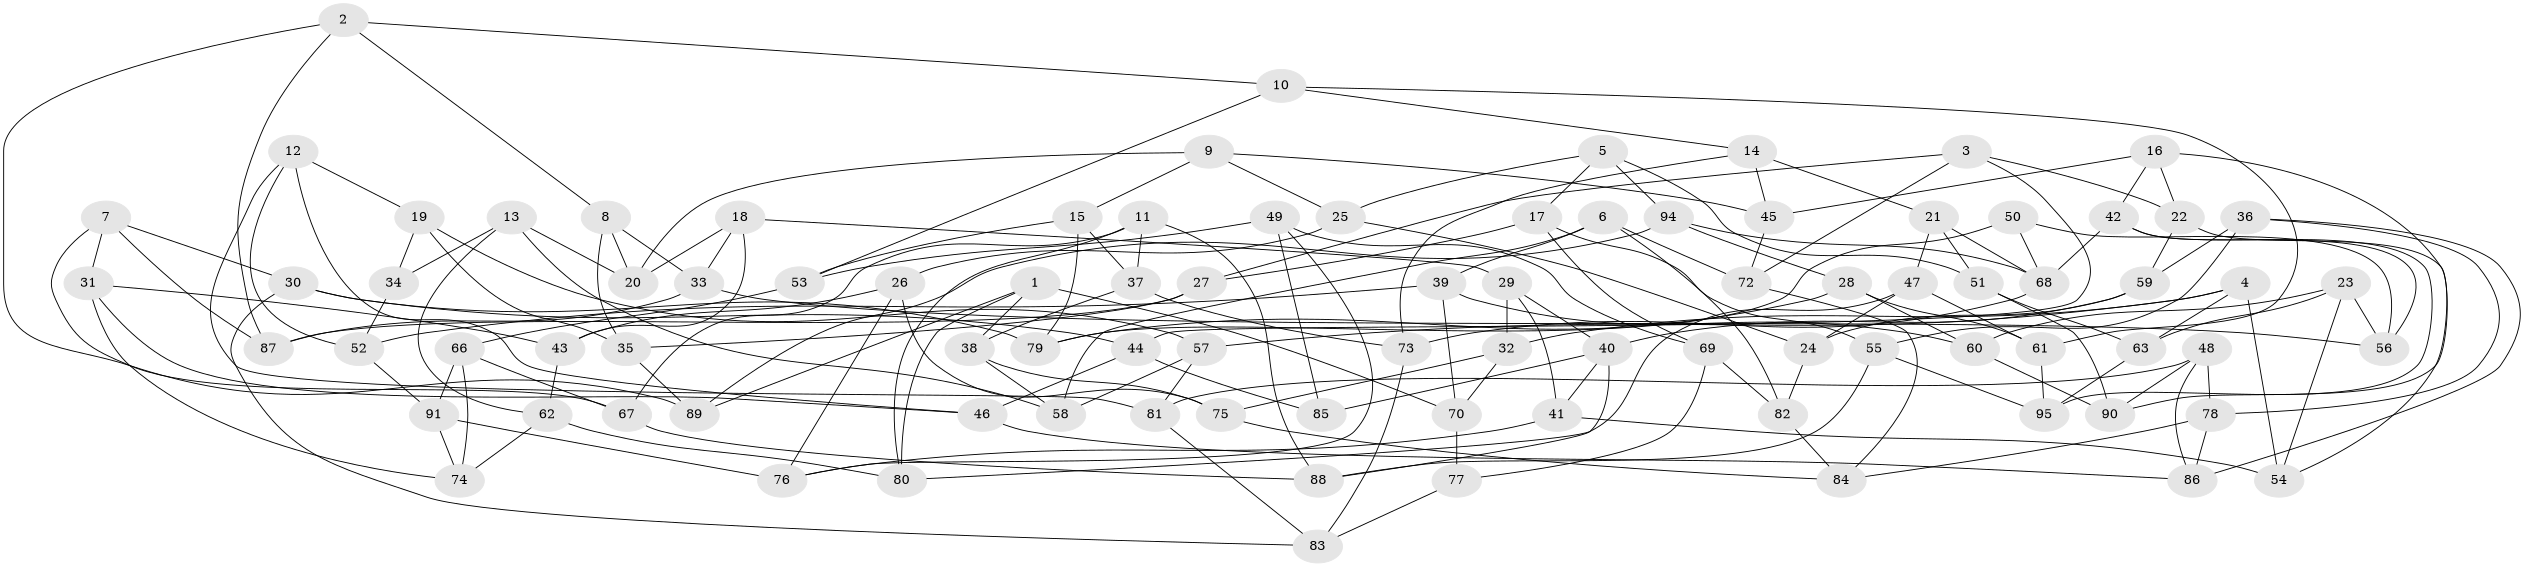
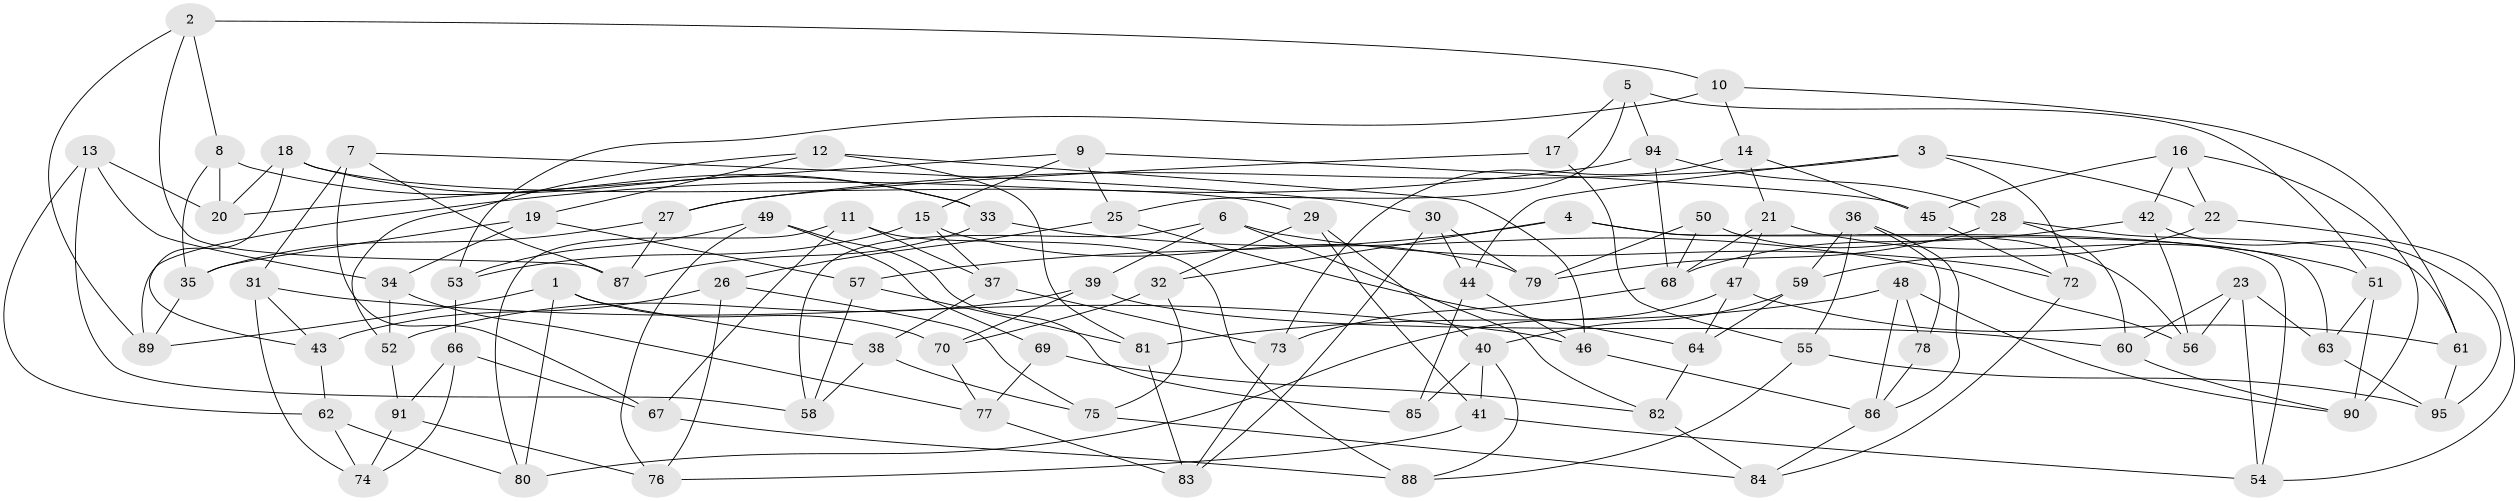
edge "17" -- "69": removed
node "24": label "24" -> "64"
edge "34" -- "77": added
edge "78" -- "84": now "86" -- "84"
